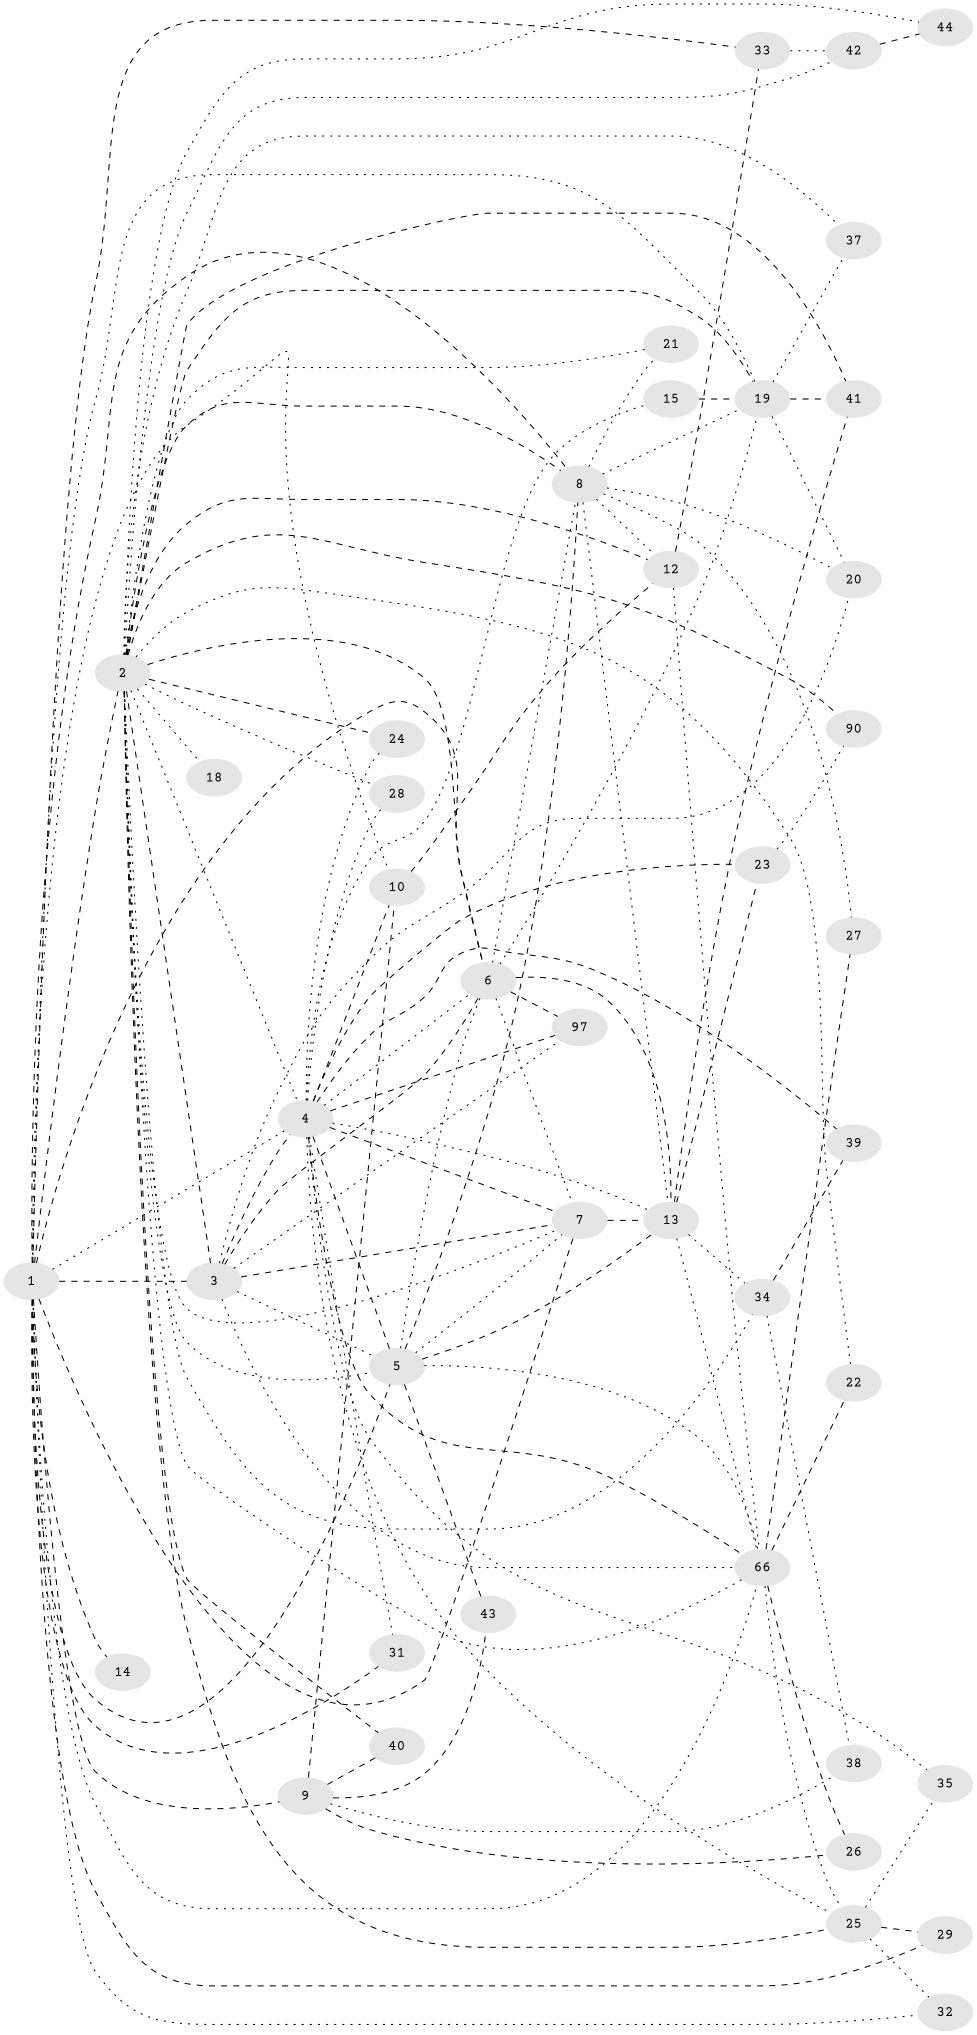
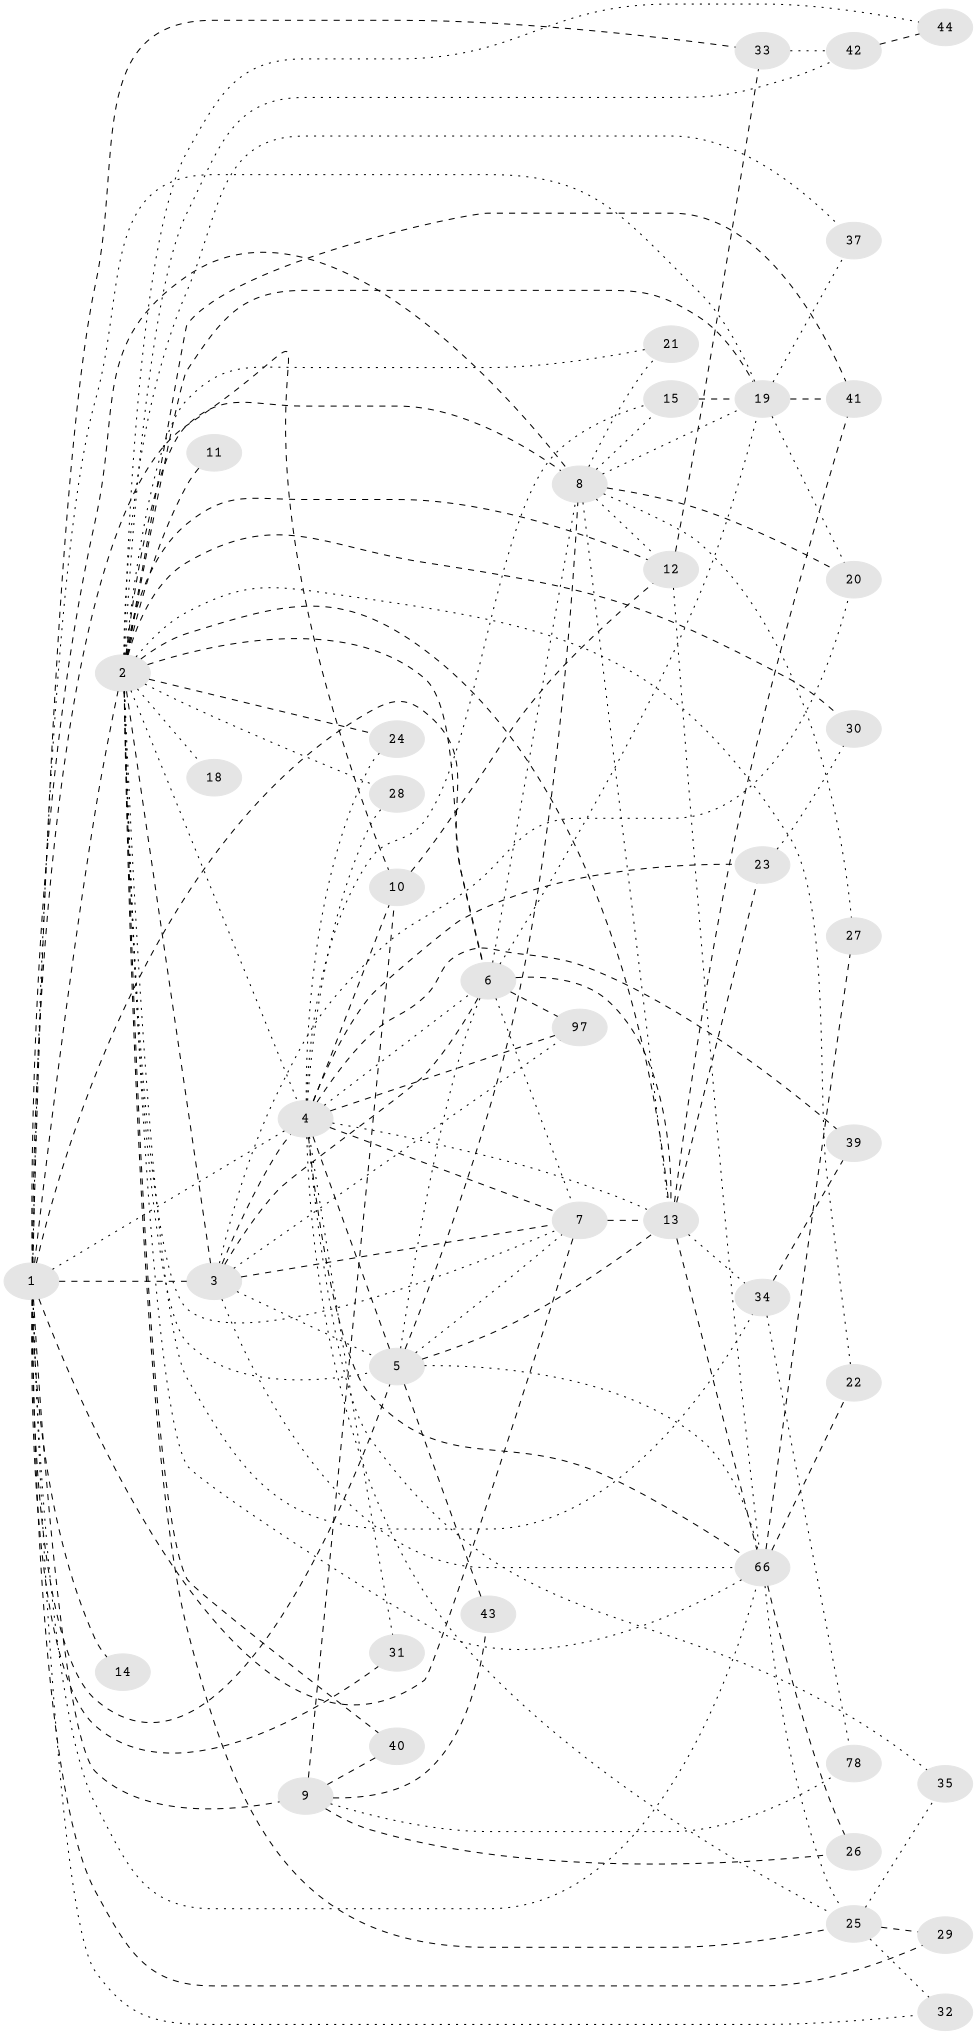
edge "15" -- "8": added
node "11": added
edge "8" -- "20": style dotted -> dashed
edge "10" -- "1": style dotted -> dashed
node "90": label "90" -> "30"
edge "2" -- "13": added
edge "13" -- "66": style dotted -> dashed
node "38": label "38" -> "78"
